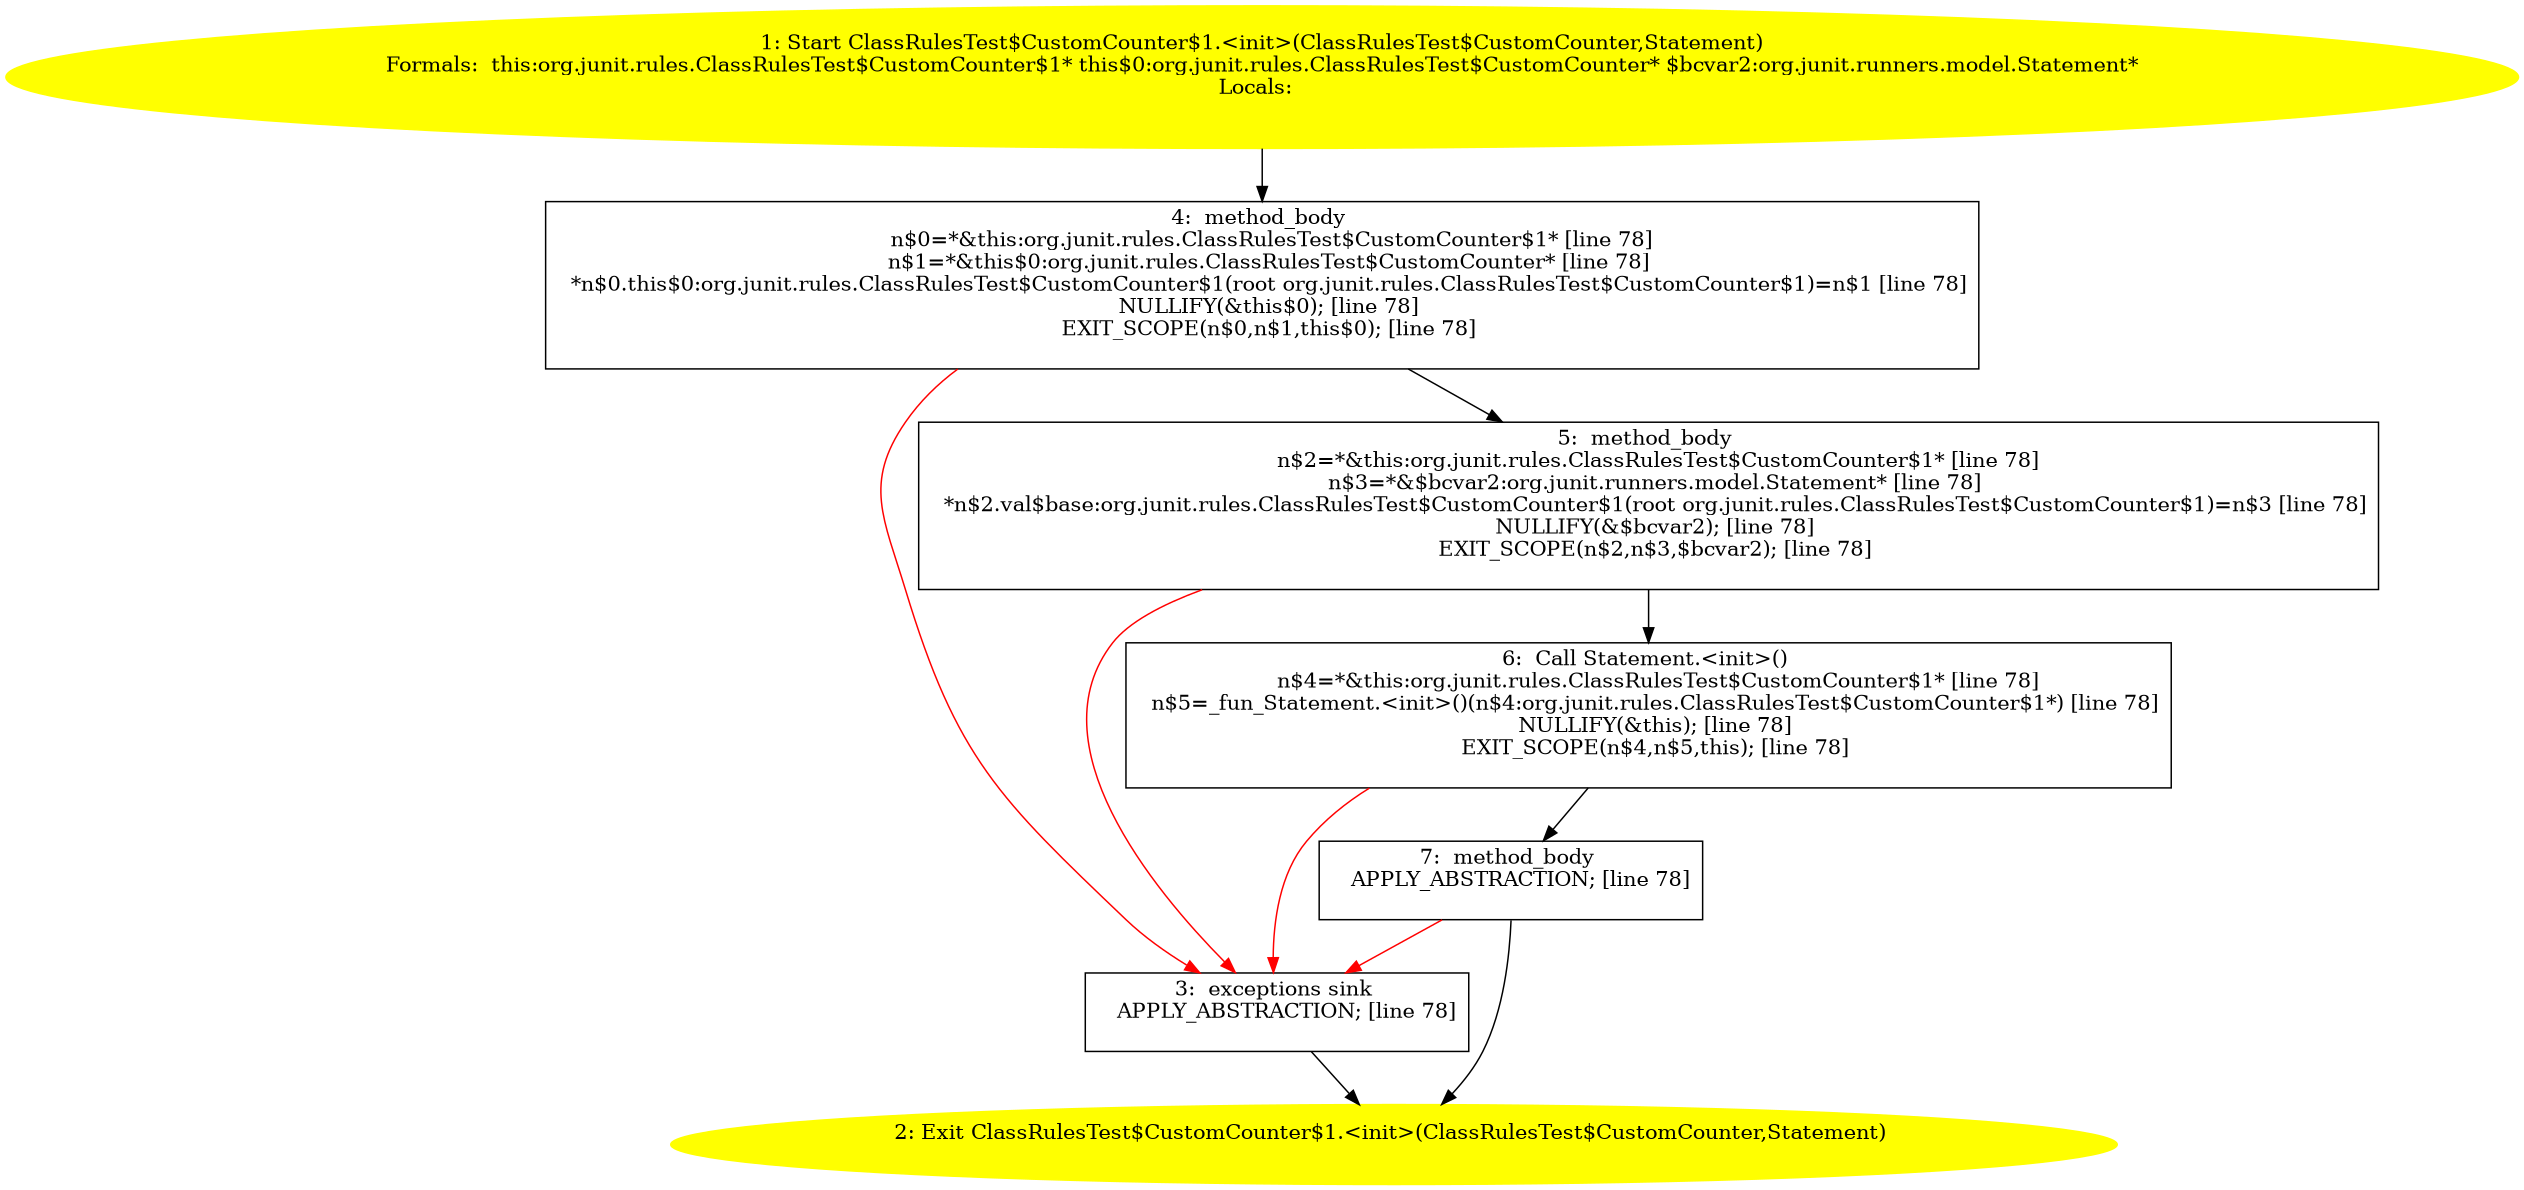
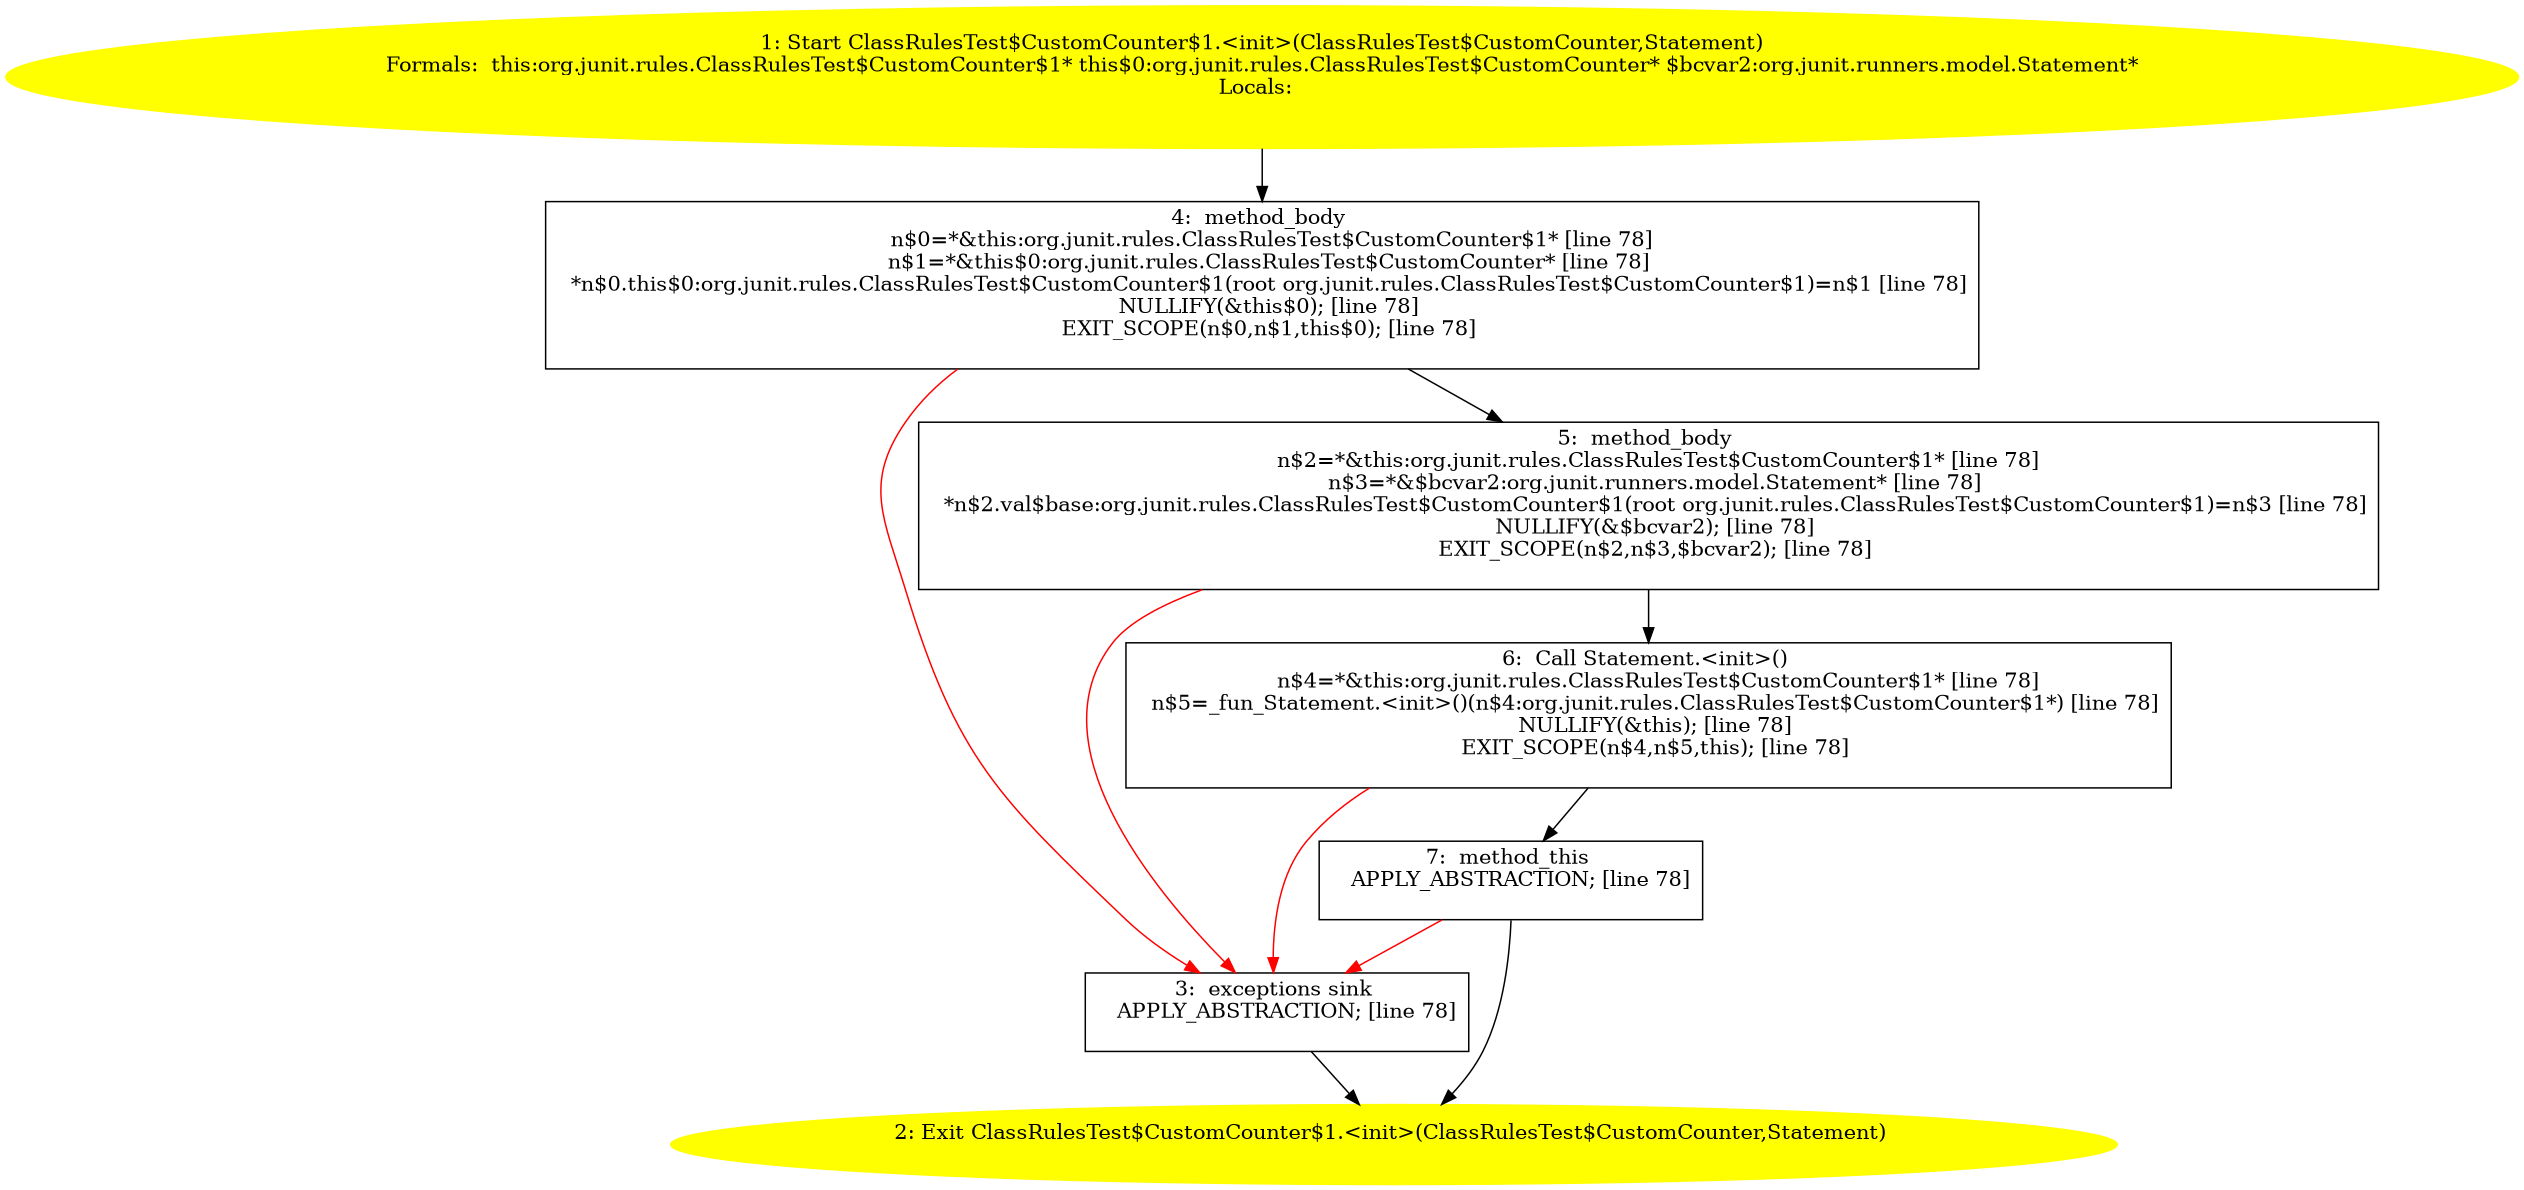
node "7:  method_body APPLY_ABSTRACTION; [line 78]": label "7:  method_body APPLY_ABSTRACTION; [line 78]" -> "7:  method_this APPLY_ABSTRACTION; [line 78]"
